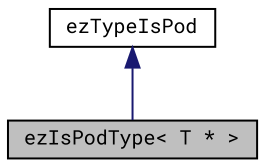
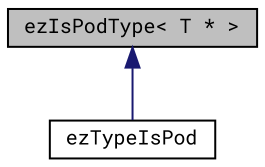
edge "ezIsPodType< T * >" -> "ezTypeIsPod": reversed
